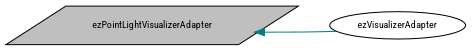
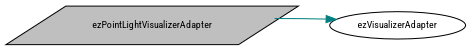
edge "ezVisualizerAdapter" -> "ezPointLightVisualizerAdapter": reversed
